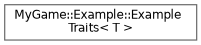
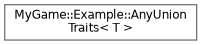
node "MyGame::Example::Example Traits< T >": label "MyGame::Example::Example Traits< T >" -> "MyGame::Example::AnyUnion Traits< T >"
